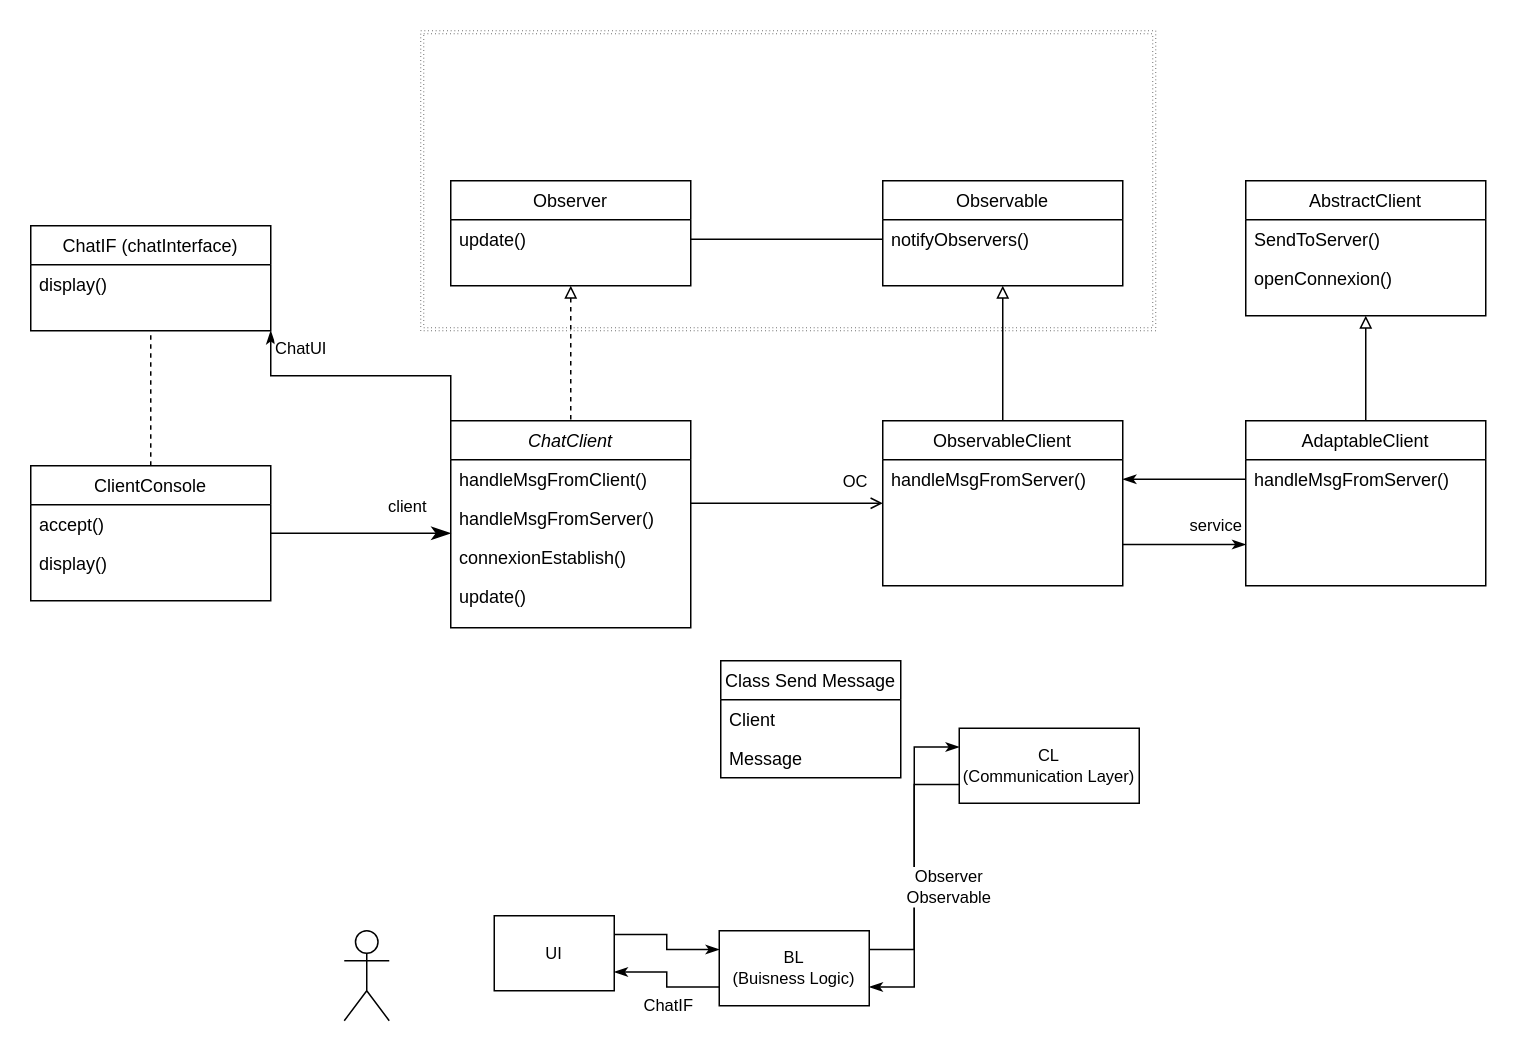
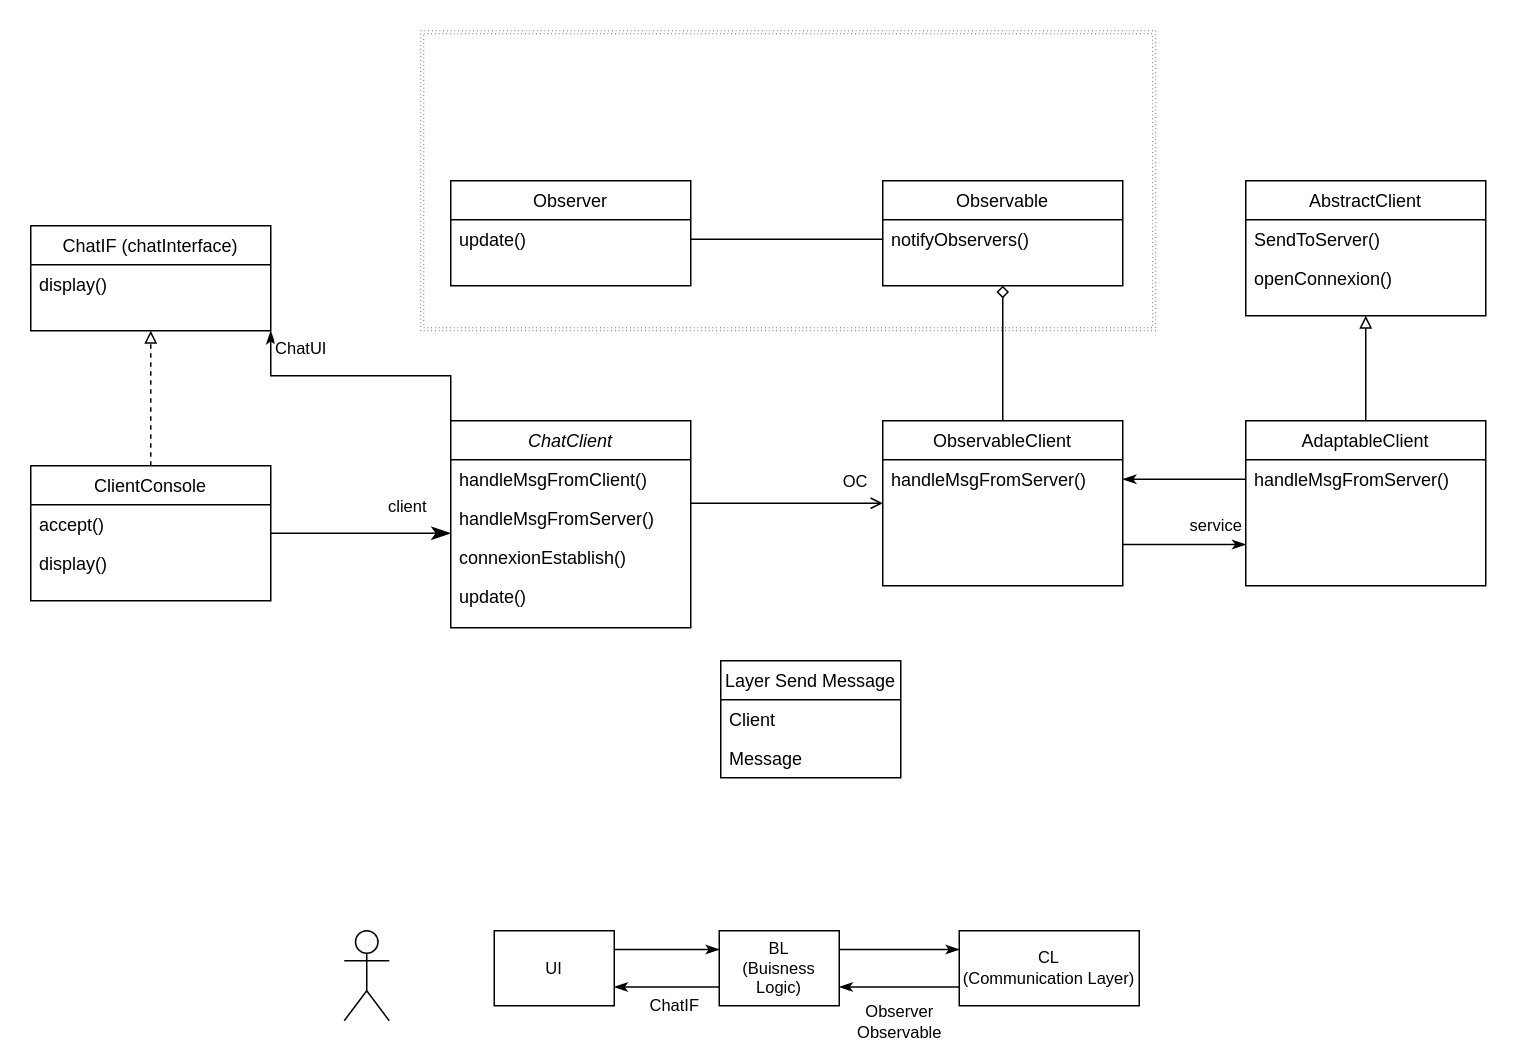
edge "ObservableClient" -> "Observable": arrowhead block -> diamond
edge "ChatIF (chatInterface)" -- "ClientConsole": arrowhead none -> block
edge "ChatClient" -> "Observer": removed
node "Class Send Message": label "Class Send Message" -> "Layer Send Message"
node "CL (Communication Layer)": moved (1049, 766) -> (1049, 968)
node "UI": moved (554, 953) -> (554, 968)
node "BL (Buisness Logic)": size 150x75 -> 120x75
